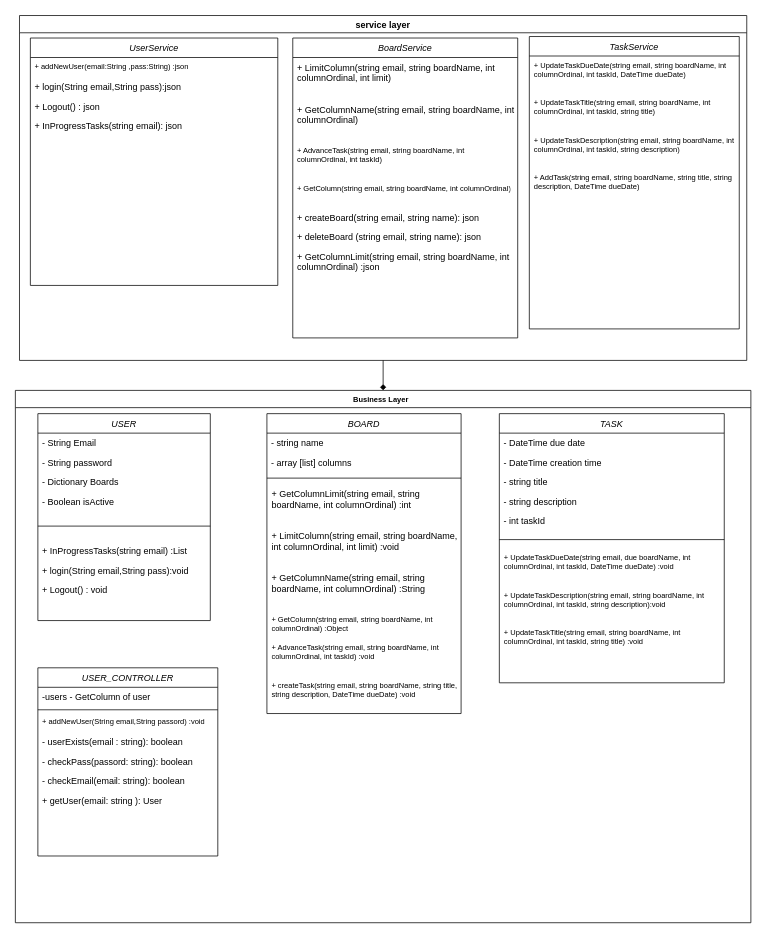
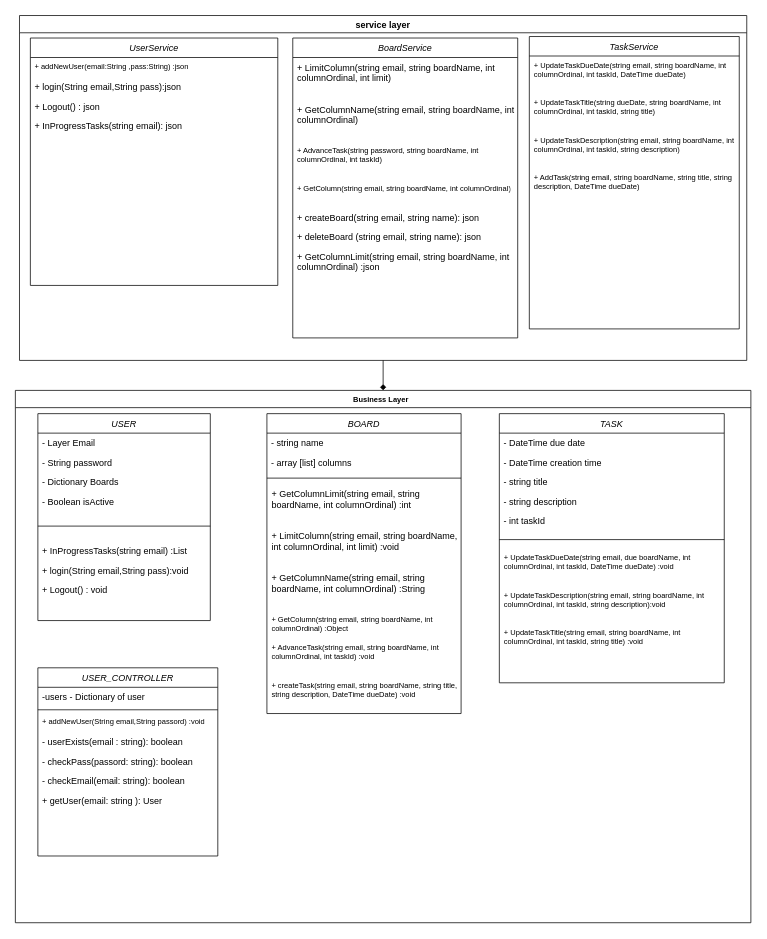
node "+ UpdateTaskTitle(string email, string boardName, int columnOrdinal, int taskId, string title)": label "+ UpdateTaskTitle(string email, string boardName, int columnOrdinal, int taskId, string title)" -> "+ UpdateTaskTitle(string dueDate, string boardName, int columnOrdinal, int taskId, string title)"
node "+ AdvanceTask(string email, string boardName, int columnOrdinal, int taskId)": label "+ AdvanceTask(string email, string boardName, int columnOrdinal, int taskId)" -> "+ AdvanceTask(string password, string boardName, int columnOrdinal, int taskId)"
node "- String Email": label "- String Email" -> "- Layer Email"
node "-users - GetColumn of user": label "-users - GetColumn of user" -> "-users - Dictionary of user"
